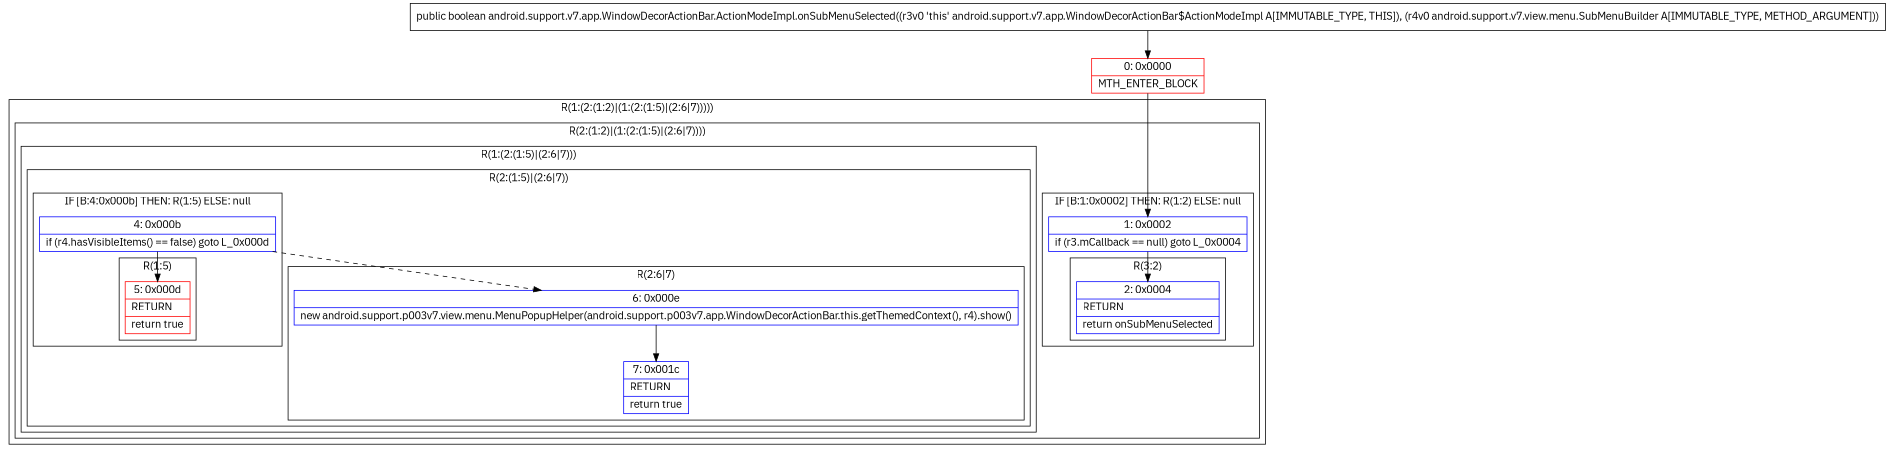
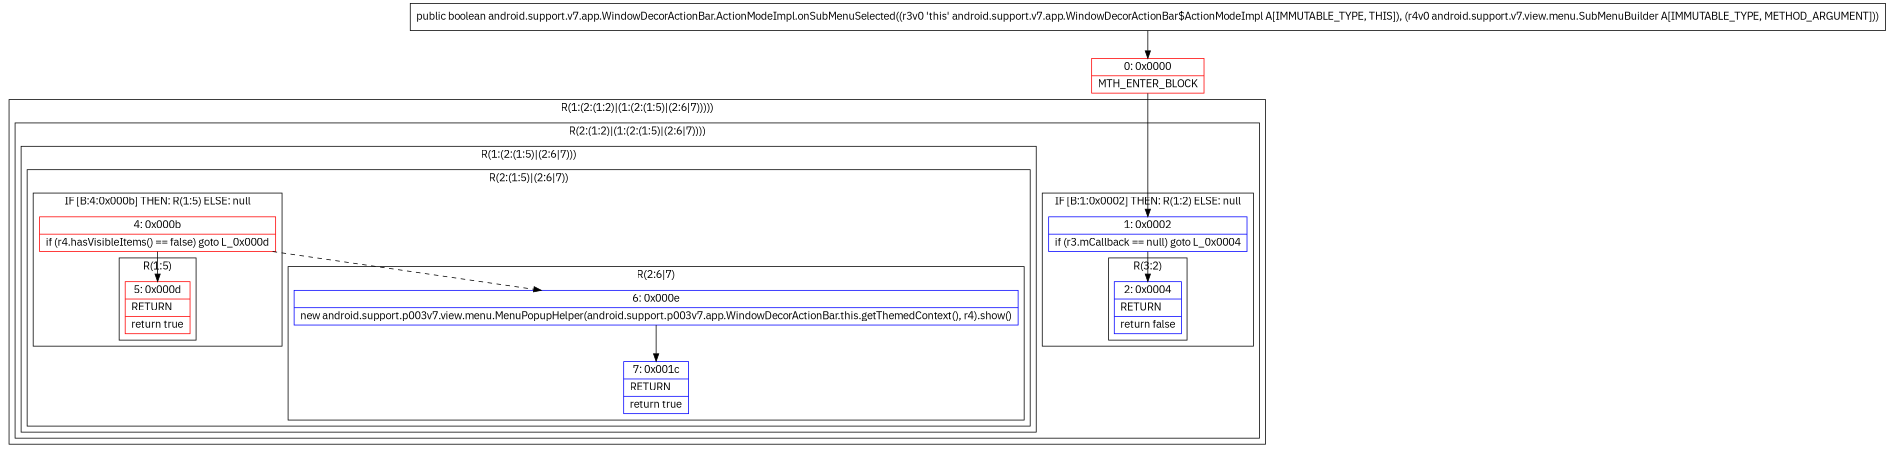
node "4: 0x000b": color blue -> red
node "2: 0x0004": text "return onSubMenuSelected" -> "return false"
